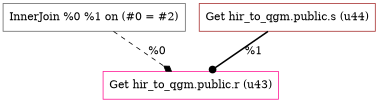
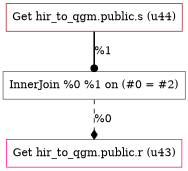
edge "Get hir_to_qgm.public.s (u44)" -> "Get hir_to_qgm.public.r (u43)": now "Get hir_to_qgm.public.s (u44)" -> "InnerJoin %0 %1 on (#0 = #2)"
